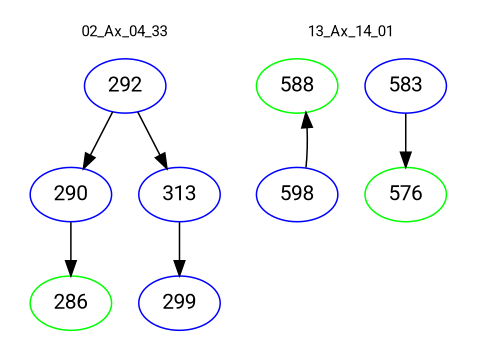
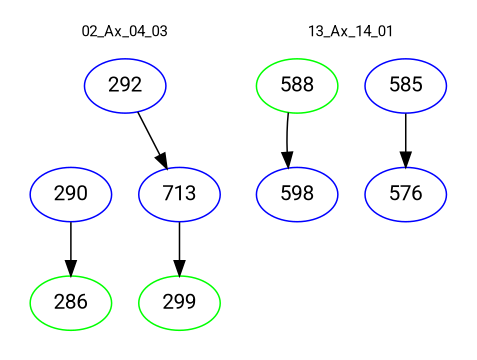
cluster "02_Ax_04_33": label "02_Ax_04_33" -> "02_Ax_04_03"
node "583": label "583" -> "585"
edge "292" -> "290": removed
edge "598" -> "588": reversed
node "313": label "313" -> "713"
node "576": color green -> blue
node "299": color blue -> green
